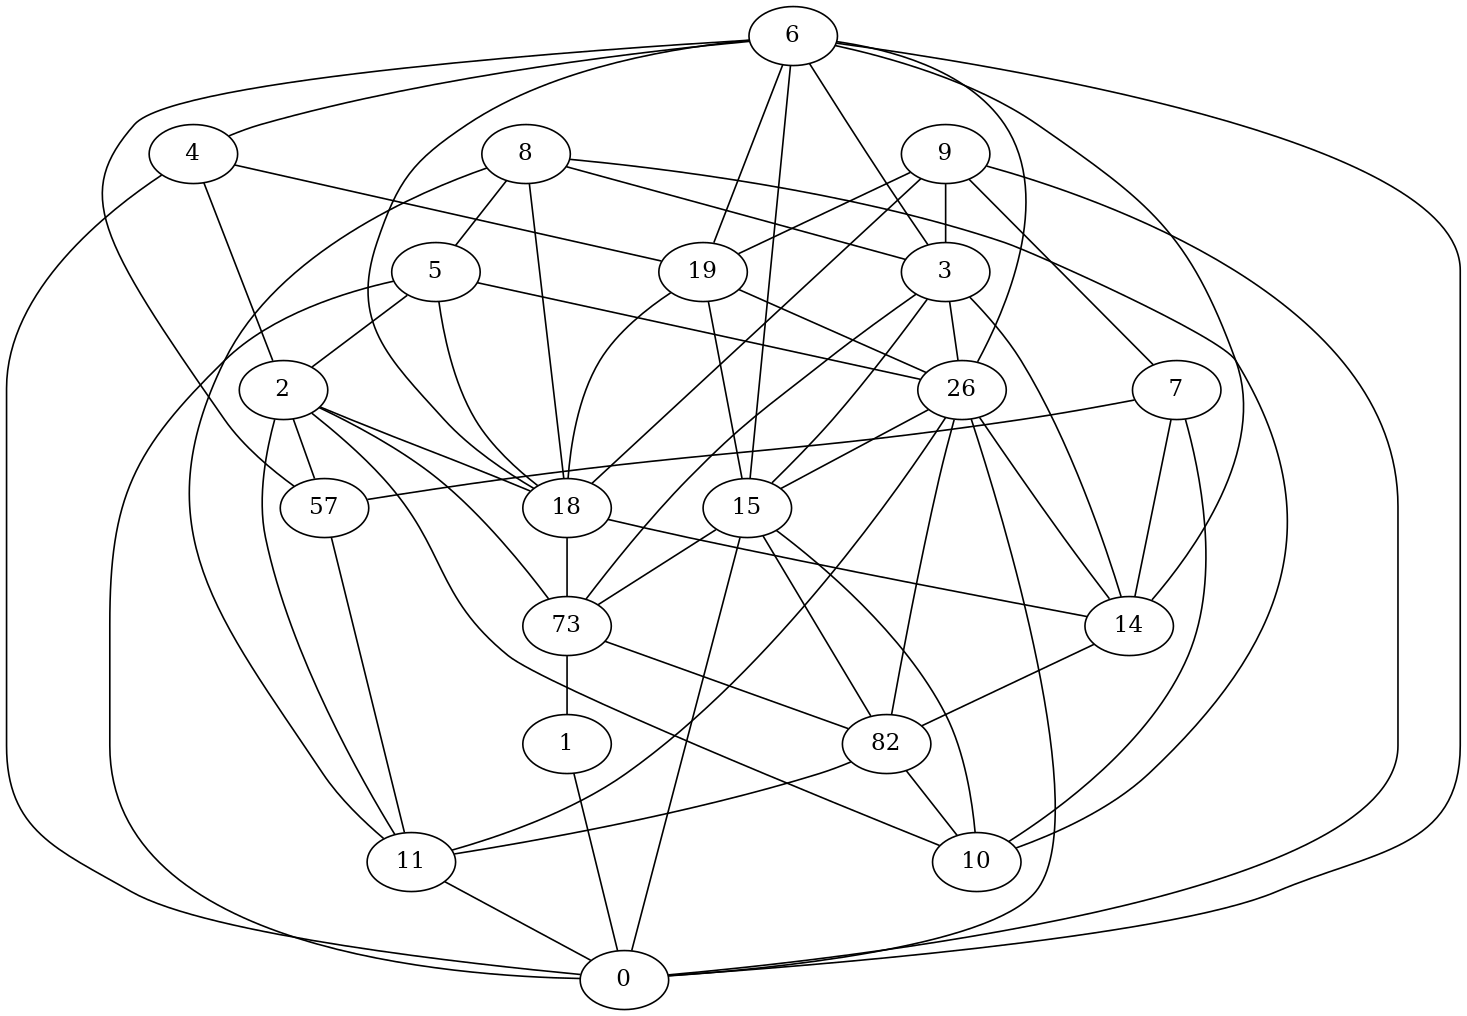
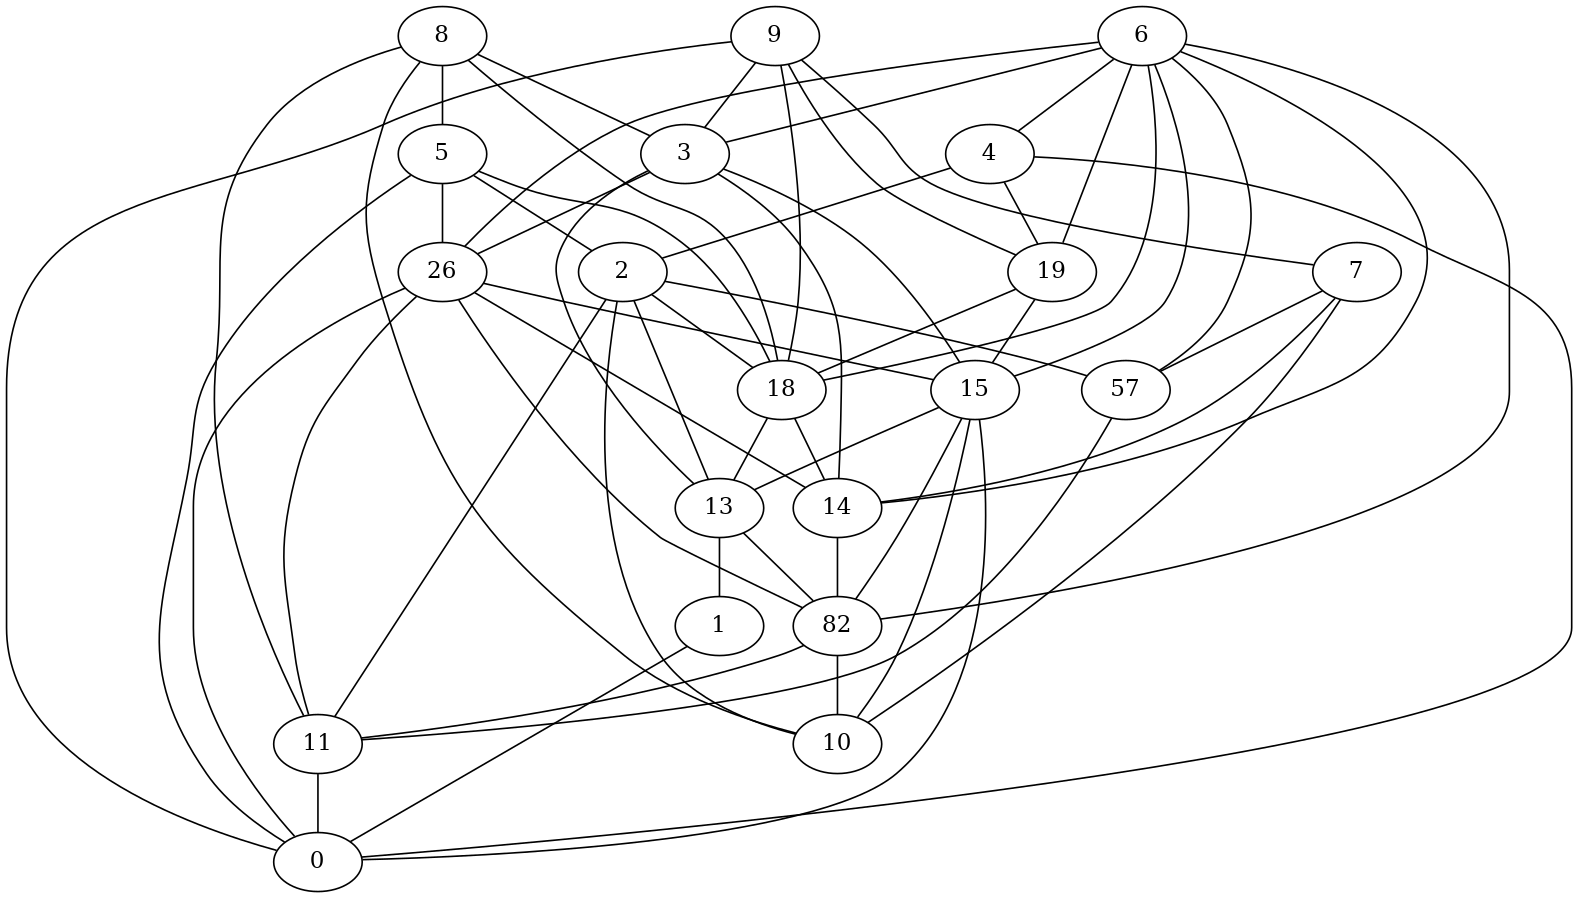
edge "19" -- "26": removed
edge "6" -- "0": now "6" -- "82"
node "73": label "73" -> "13"
